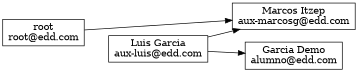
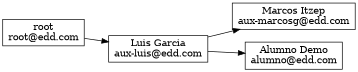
edge "root root@edd.com" -> "Marcos Itzep aux-marcosg@edd.com": now "root root@edd.com" -> "Luis Garcia aux-luis@edd.com"
node "Garcia Demo alumno@edd.com": label "Garcia Demo alumno@edd.com" -> "Alumno Demo alumno@edd.com"
